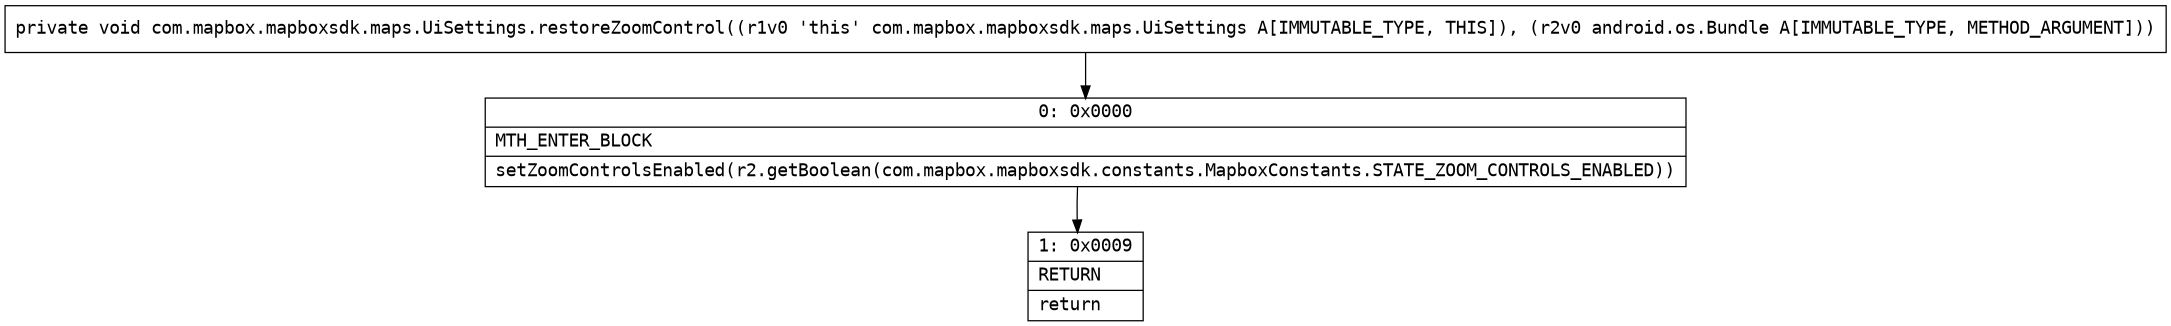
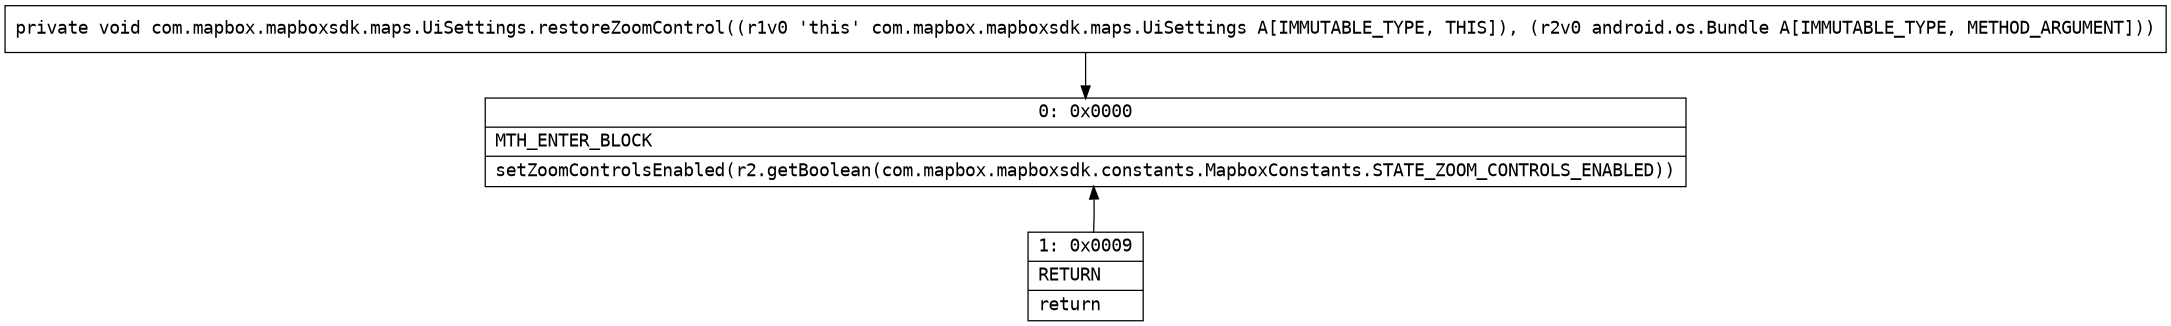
edge "0: 0x0000" -> "1: 0x0009": reversed
